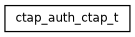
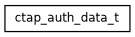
node "ctap_auth_ctap_t": label "ctap_auth_ctap_t" -> "ctap_auth_data_t"
